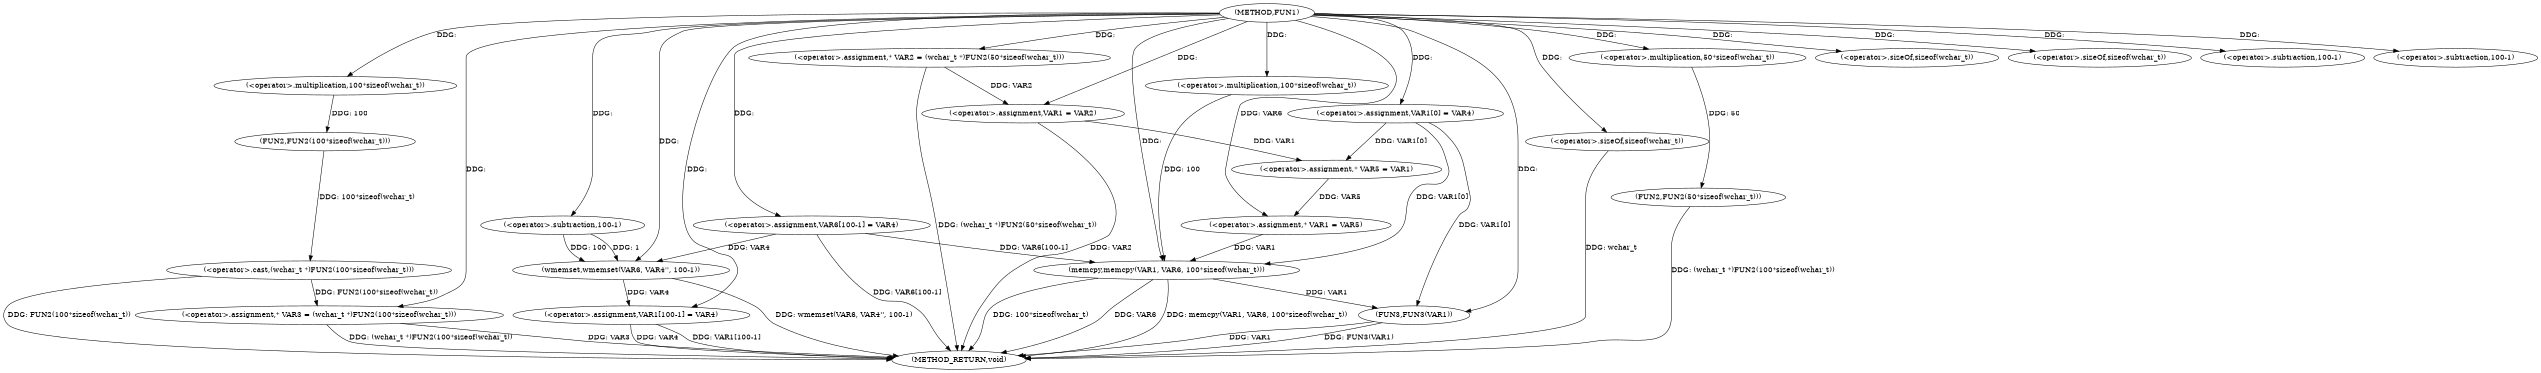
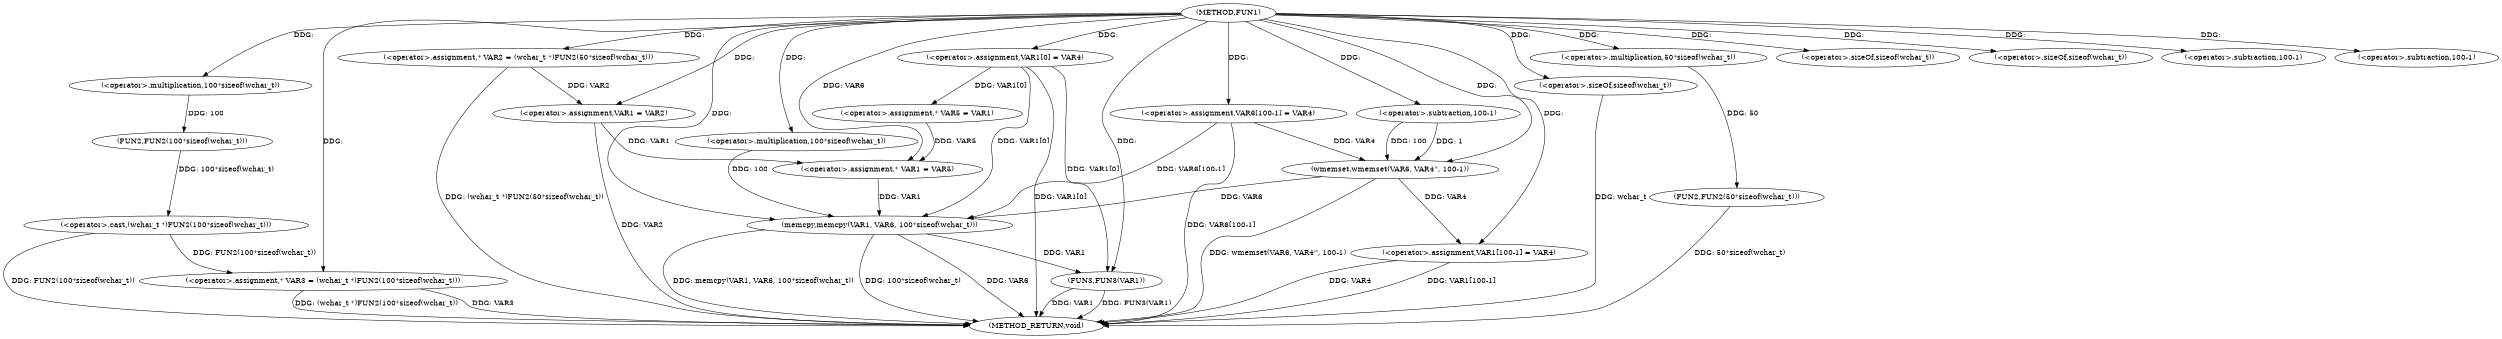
edge "(<operator>.assignment,VAR1 = VAR2)" -> "(<operator>.assignment,* VAR5 = VAR1)": now "(<operator>.assignment,VAR1 = VAR2)" -> "(<operator>.assignment,* VAR1 = VAR5)"
edge "(<operator>.assignment,VAR1[0] = VAR4)" -> "(METHOD_RETURN,void)": added, label "DDG: VAR1[0]"
edge "(wmemset,wmemset(VAR6, VAR4'', 100-1))" -> "(memcpy,memcpy(VAR1, VAR6, 100*sizeof(wchar_t)))": added, label "DDG: VAR6"
edge "(FUN2,FUN2(50*sizeof(wchar_t)))" -> "(METHOD_RETURN,void)": label "DDG: (wchar_t *)FUN2(100*sizeof(wchar_t))" -> "DDG: 50*sizeof(wchar_t)"
